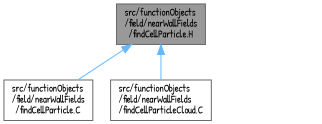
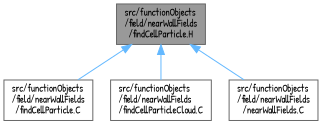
node "src/functionObjects /field/nearWallFields /nearWallFields.C": added
